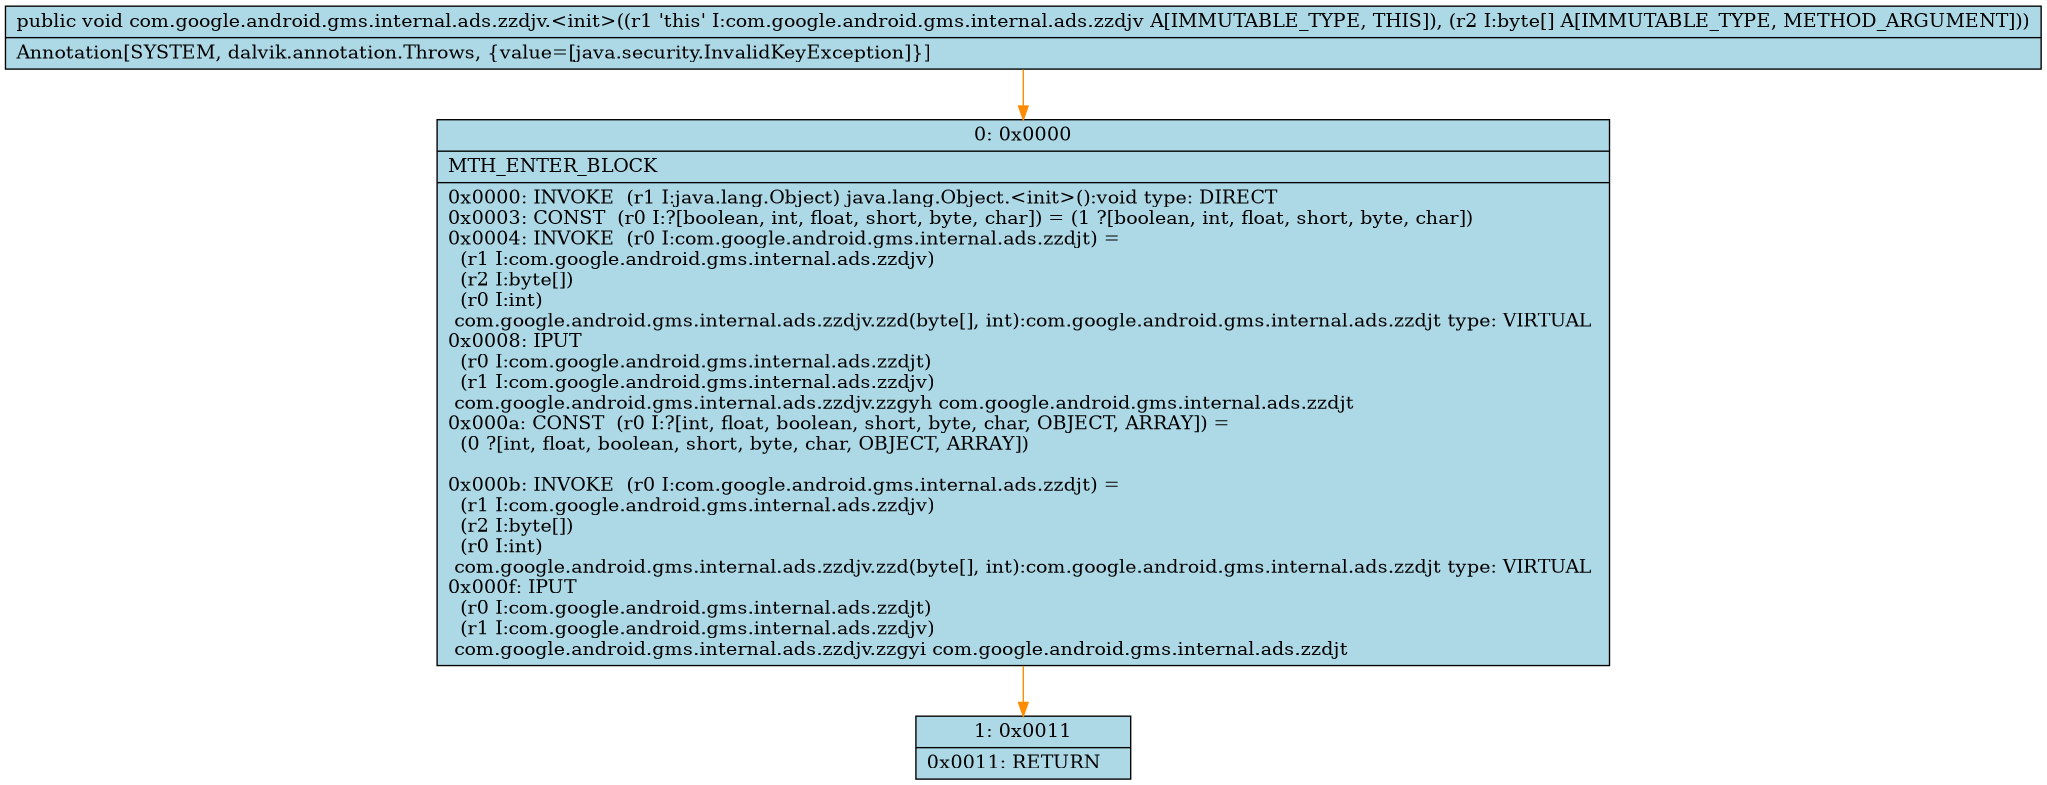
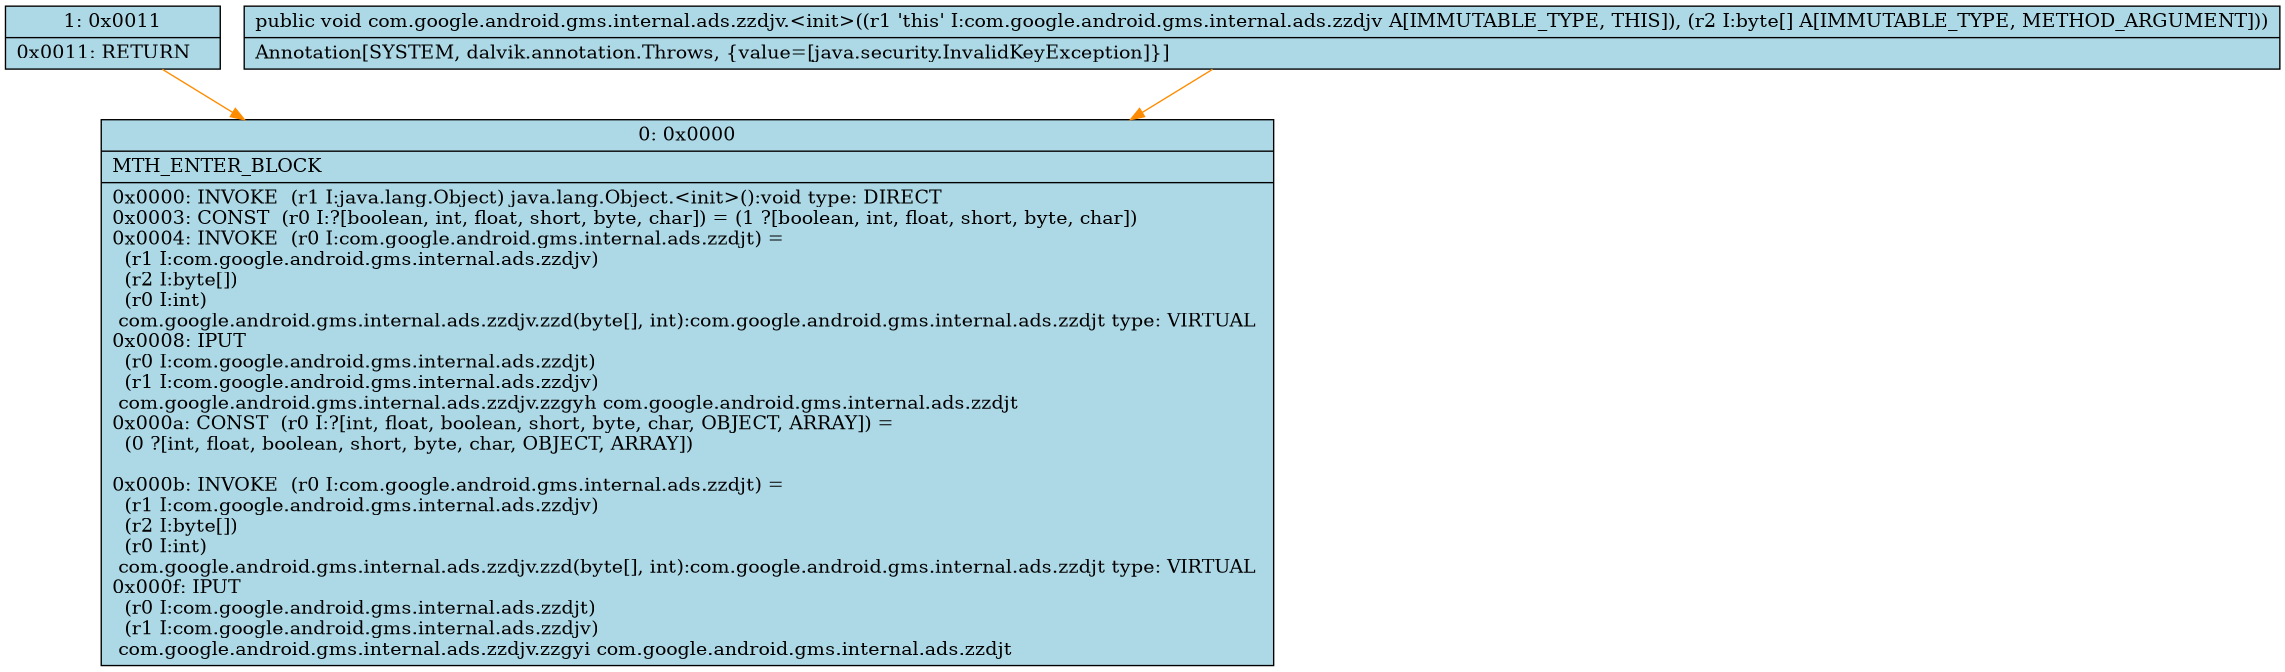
edge "0: 0x0000" -> "1: 0x0011": reversed
